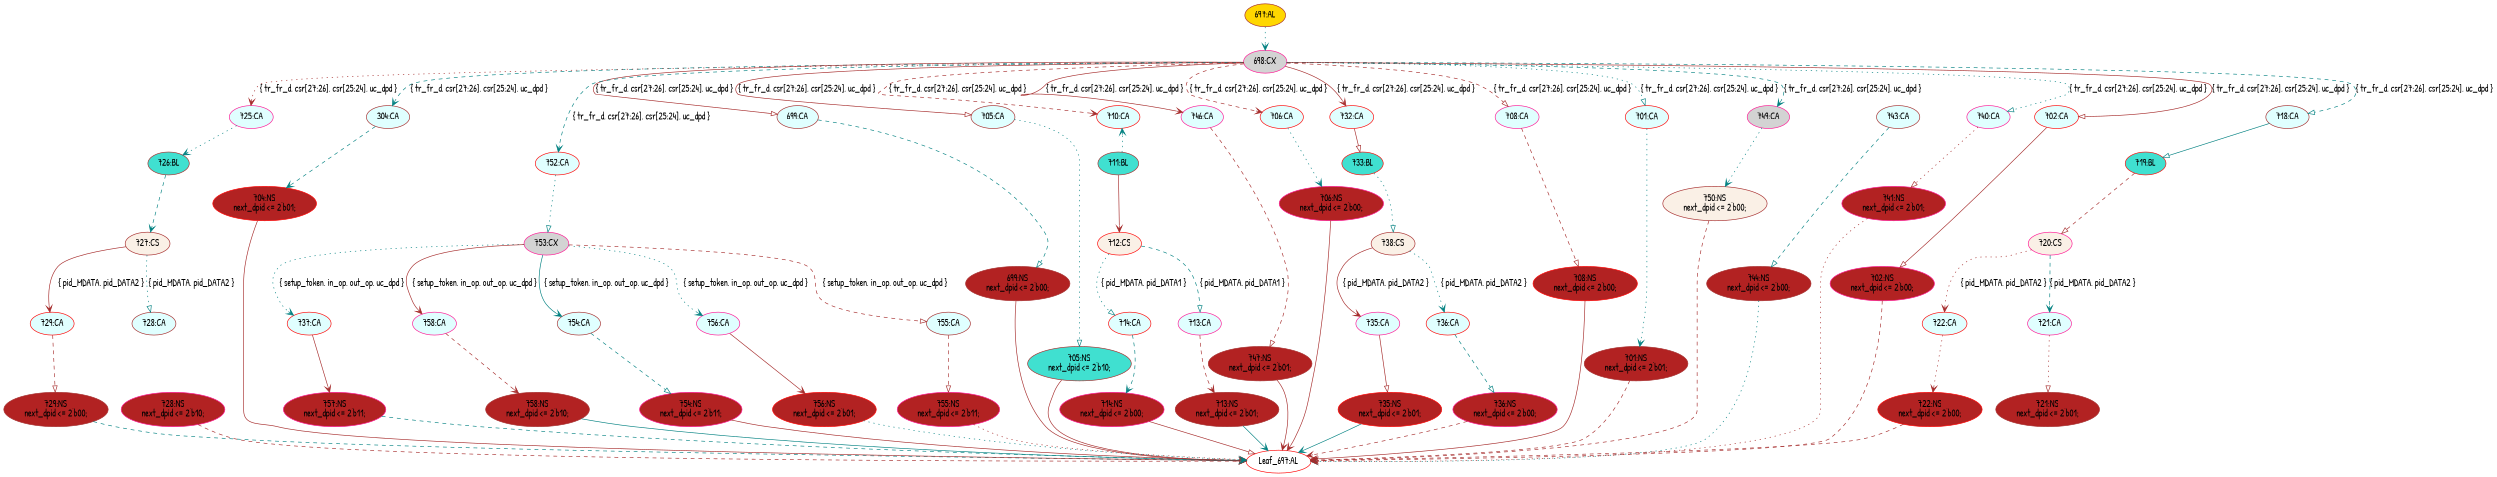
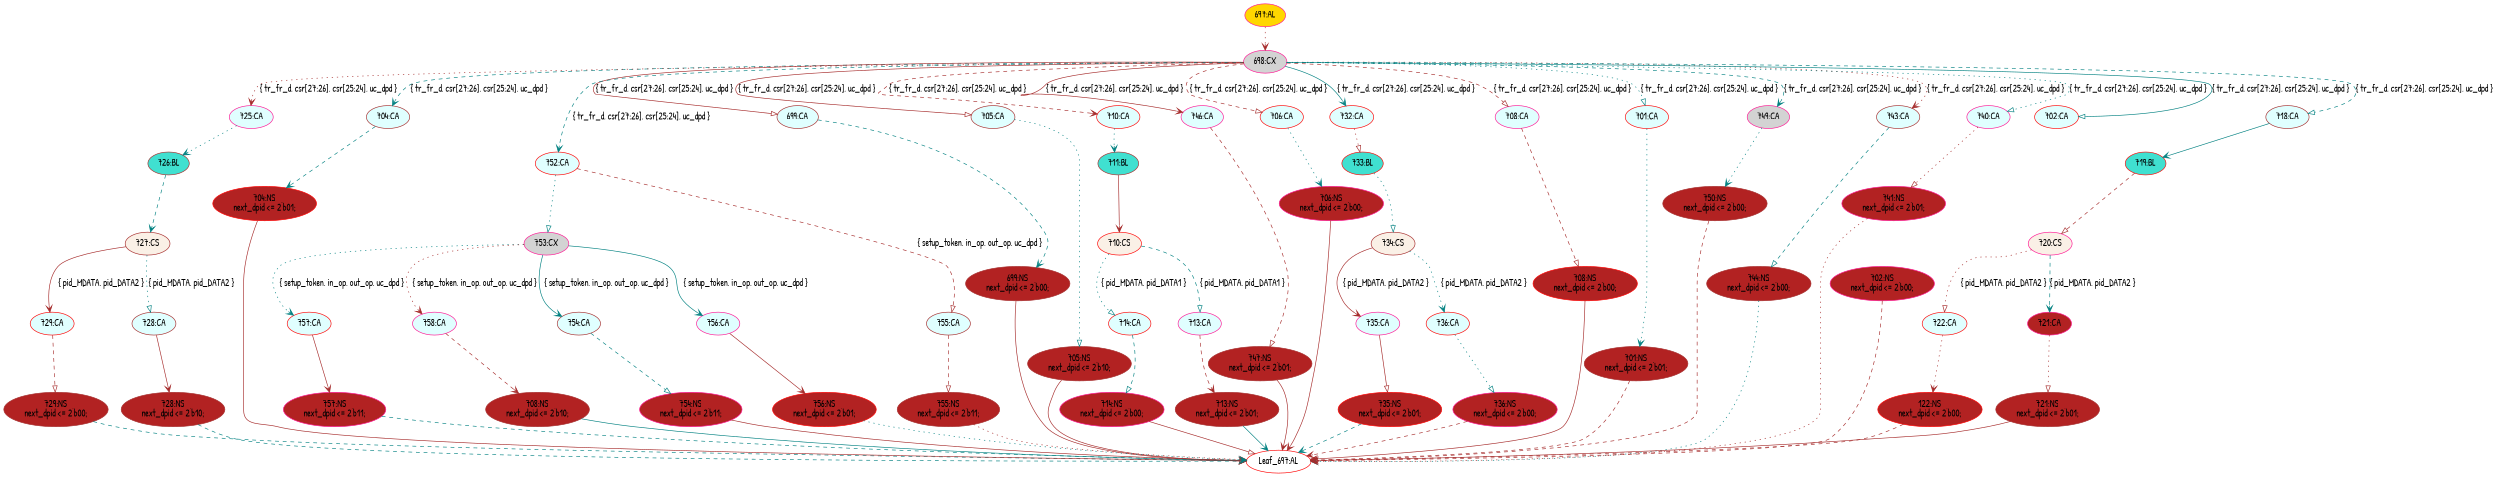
node "697:AL": color brown -> deeppink
edge "697:AL" -> "698:CX": color teal -> brown
edge "698:CX" -> "743:CA": added, label "{ tr_fr_d, csr[27:26], csr[25:24], uc_dpd }"
edge "698:CX" -> "702:CA": color brown -> teal
edge "698:CX" -> "732:CA": color brown -> teal
edge "698:CX" -> "706:CA": arrowhead vee -> onormal
node "304:CA": label "304:CA" -> "704:CA"
edge "732:CA" -> "733:BL": style solid -> dotted
edge "718:CA" -> "719:BL": arrowhead onormal -> vee
edge "711:BL" -> "710:CA": reversed
edge "699:CA" -> "699:NS next_dpid <= 2'b00;": arrowhead onormal -> vee
edge "702:CA" -> "702:NS next_dpid <= 2'b00;": removed
node "750:NS next_dpid <= 2'b00;": fillcolor linen -> firebrick
node "712:CS": label "712:CS" -> "710:CS"
node "738:CS": label "738:CS" -> "734:CS"
edge "753:CX" -> "758:CA": style solid -> dotted
edge "753:CX" -> "755:CA": now "752:CA" -> "755:CA"
edge "753:CX" -> "756:CA": style dotted -> solid
edge "720:CS" -> "722:CA": arrowhead vee -> onormal
node "737:CA": label "737:CA" -> "757:CA"
node "721:CA": fillcolor lightcyan -> firebrick
edge "728:CA" -> "728:NS next_dpid <= 2'b10;": added
edge "736:CA" -> "736:NS next_dpid <= 2'b00;": style dashed -> dotted
edge "714:CA" -> "714:NS next_dpid <= 2'b00;": arrowhead vee -> onormal
node "705:NS next_dpid <= 2'b10;": fillcolor turquoise -> firebrick
node "728:NS next_dpid <= 2'b10;": color deeppink -> brown
node "758:NS next_dpid <= 2'b10;": label "758:NS next_dpid <= 2'b10;" -> "708:NS next_dpid <= 2'b10;"
node "755:NS next_dpid <= 2'b11;": color deeppink -> brown
node "722:NS next_dpid <= 2'b00;": label "722:NS next_dpid <= 2'b00;" -> "122:NS next_dpid <= 2'b00;"
edge "735:NS next_dpid <= 2'b01;" -> "Leaf_697:AL": style solid -> dashed
edge "721:NS next_dpid <= 2'b01;" -> "Leaf_697:AL": added
edge "728:NS next_dpid <= 2'b10;" -> "Leaf_697:AL": color brown -> teal
